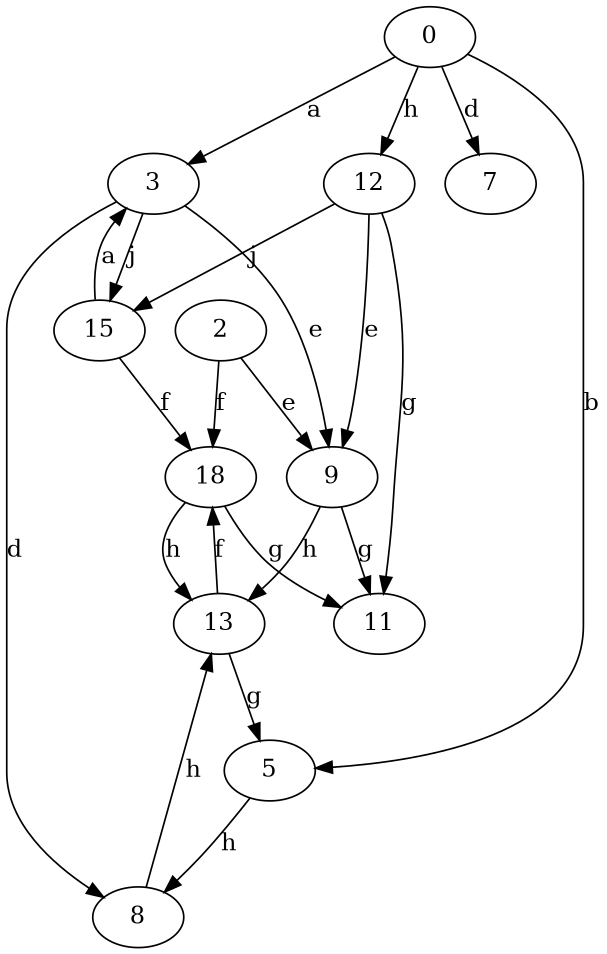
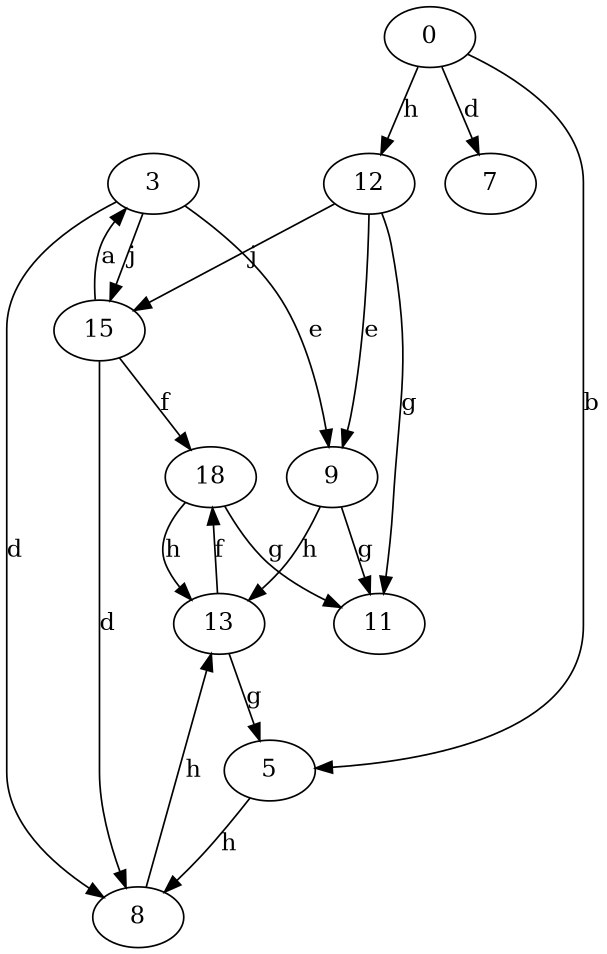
edge "0" -> "3": removed, label "a"
node "2": removed
edge "15" -> "8": added, label "d"
